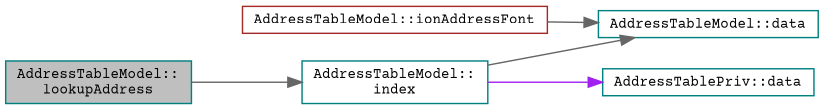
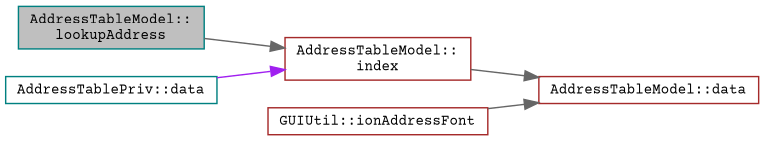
node "AddressTableModel::ionAddressFont": label "AddressTableModel::ionAddressFont" -> "GUIUtil::ionAddressFont"
node "AddressTableModel::data": color teal -> brown
node "AddressTableModel:: index": color teal -> brown
edge "AddressTableModel:: index" -> "AddressTablePriv::data": reversed
